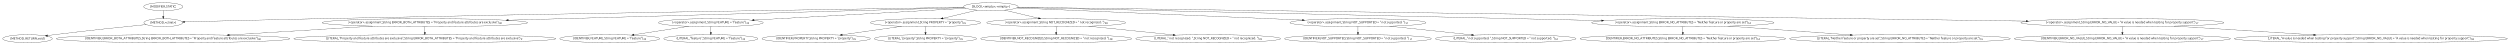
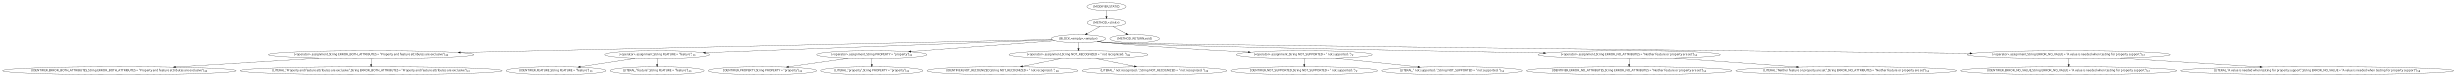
edge "(BLOCK,<empty>,<empty>)" -> "(METHOD,<clinit>)": reversed
